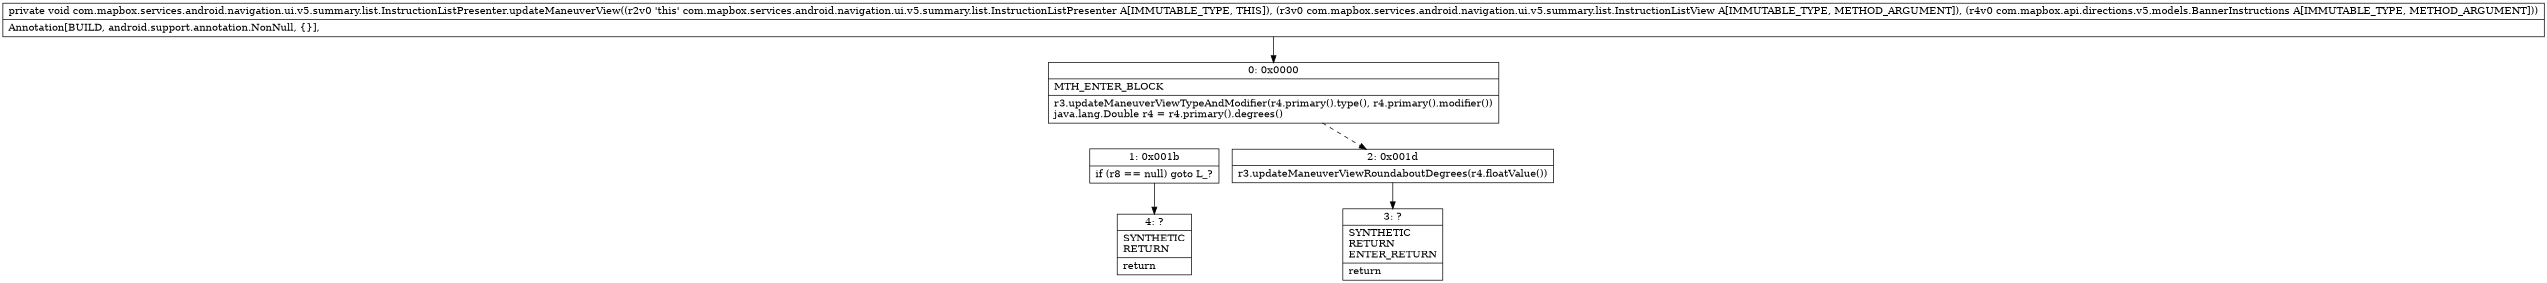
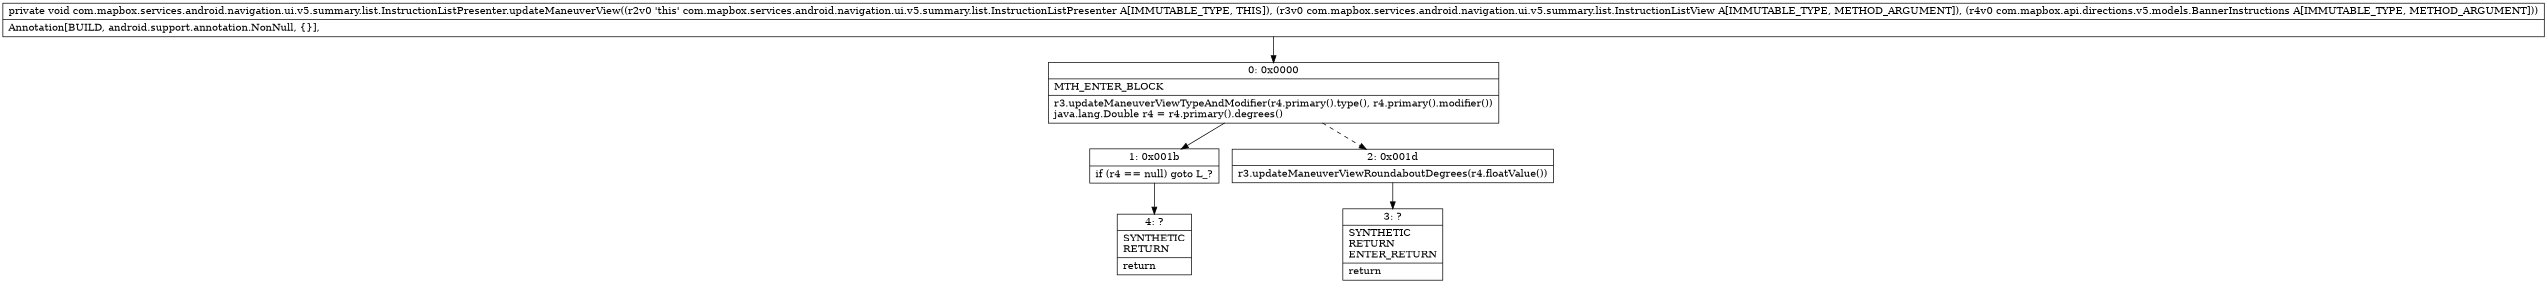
edge "0: 0x0000" -> "1: 0x001b": added
node "1: 0x001b": text "if (r8 == null) goto L_?" -> "if (r4 == null) goto L_?"
